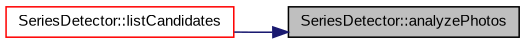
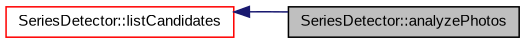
edge "SeriesDetector::listCandidates" -> "SeriesDetector::analyzePhotos": reversed
